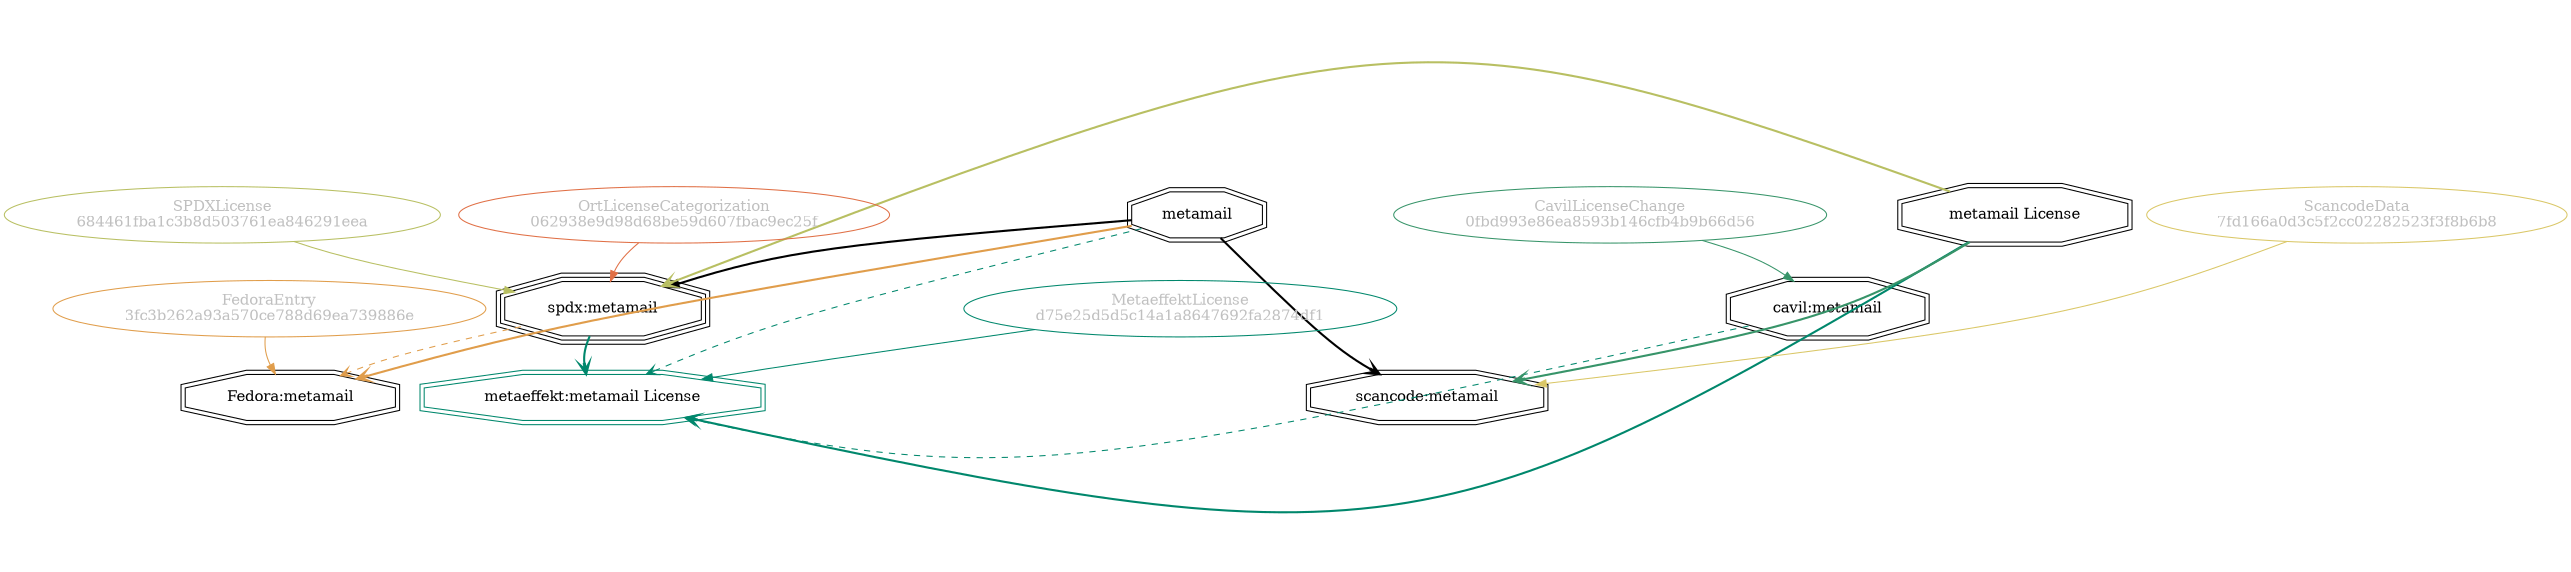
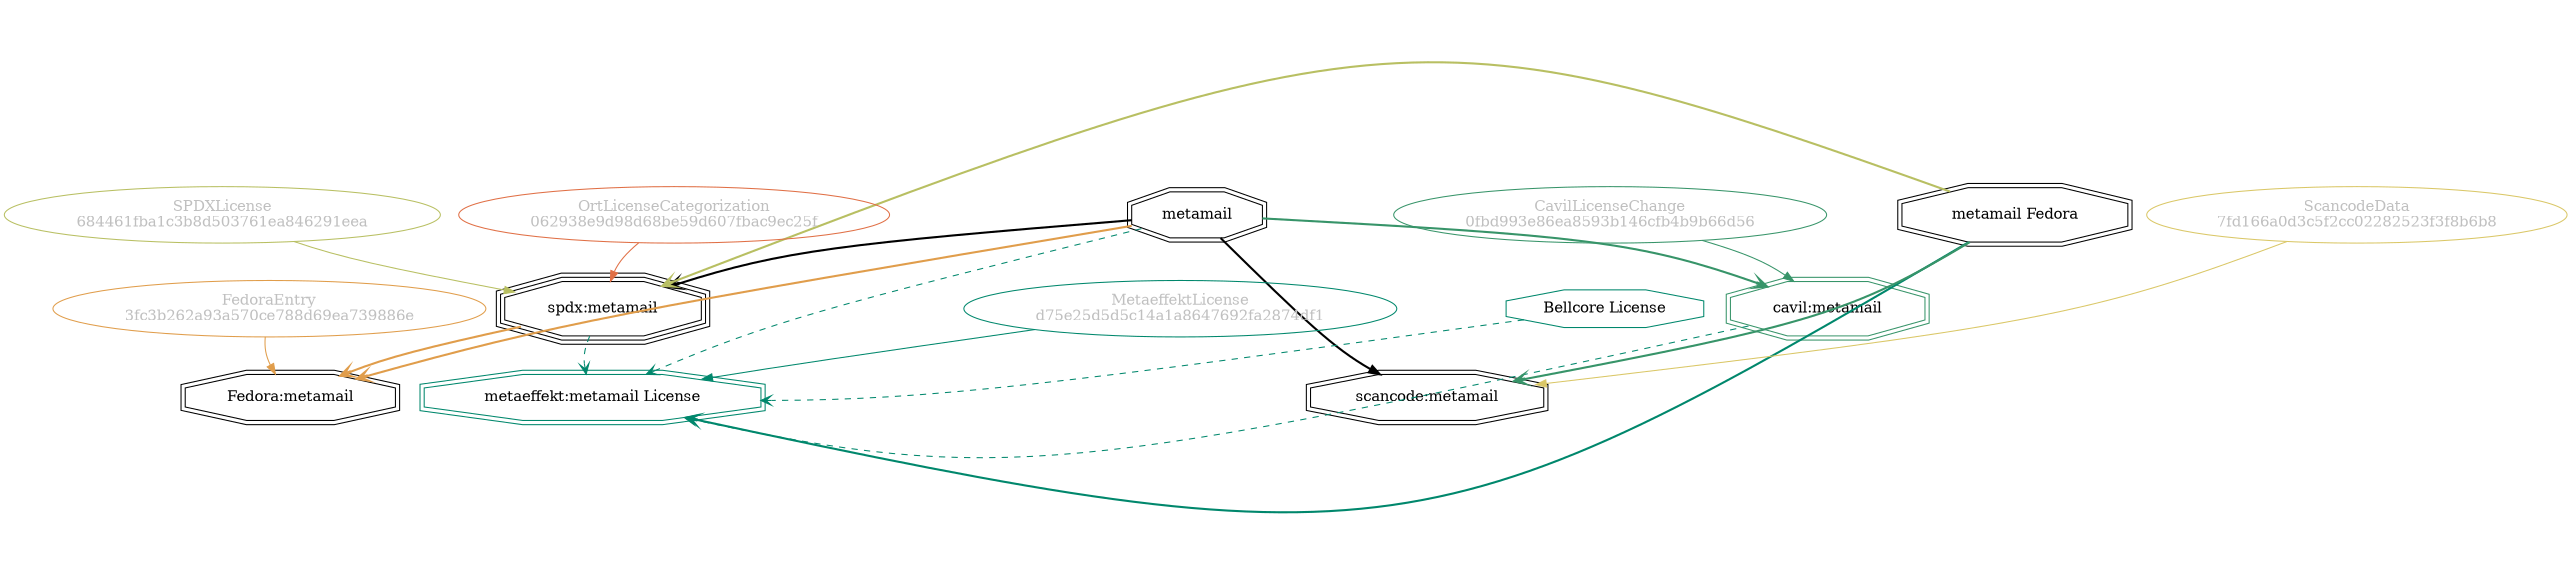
node "metamail License": label "metamail License" -> "metamail Fedora"
edge "metamail" -> "cavil:metamail": added
edge "metamail" -> "spdx:metamail": arrowhead normal -> vee
edge "metamail" -> "scancode:metamail": arrowhead vee -> normal
node "Bellcore License": added
node "cavil:metamail": color black -> #379469
edge "spdx:metamail" -> "Fedora:metamail": style dashed -> bold
edge "spdx:metamail" -> "metaeffekt:metamail License": style bold -> dashed
